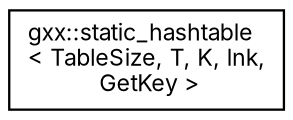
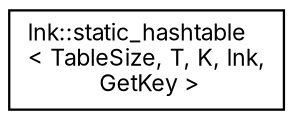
node "gxx::static_hashtable < TableSize, T, K, lnk, GetKey >": label "gxx::static_hashtable < TableSize, T, K, lnk, GetKey >" -> "lnk::static_hashtable < TableSize, T, K, lnk, GetKey >"
